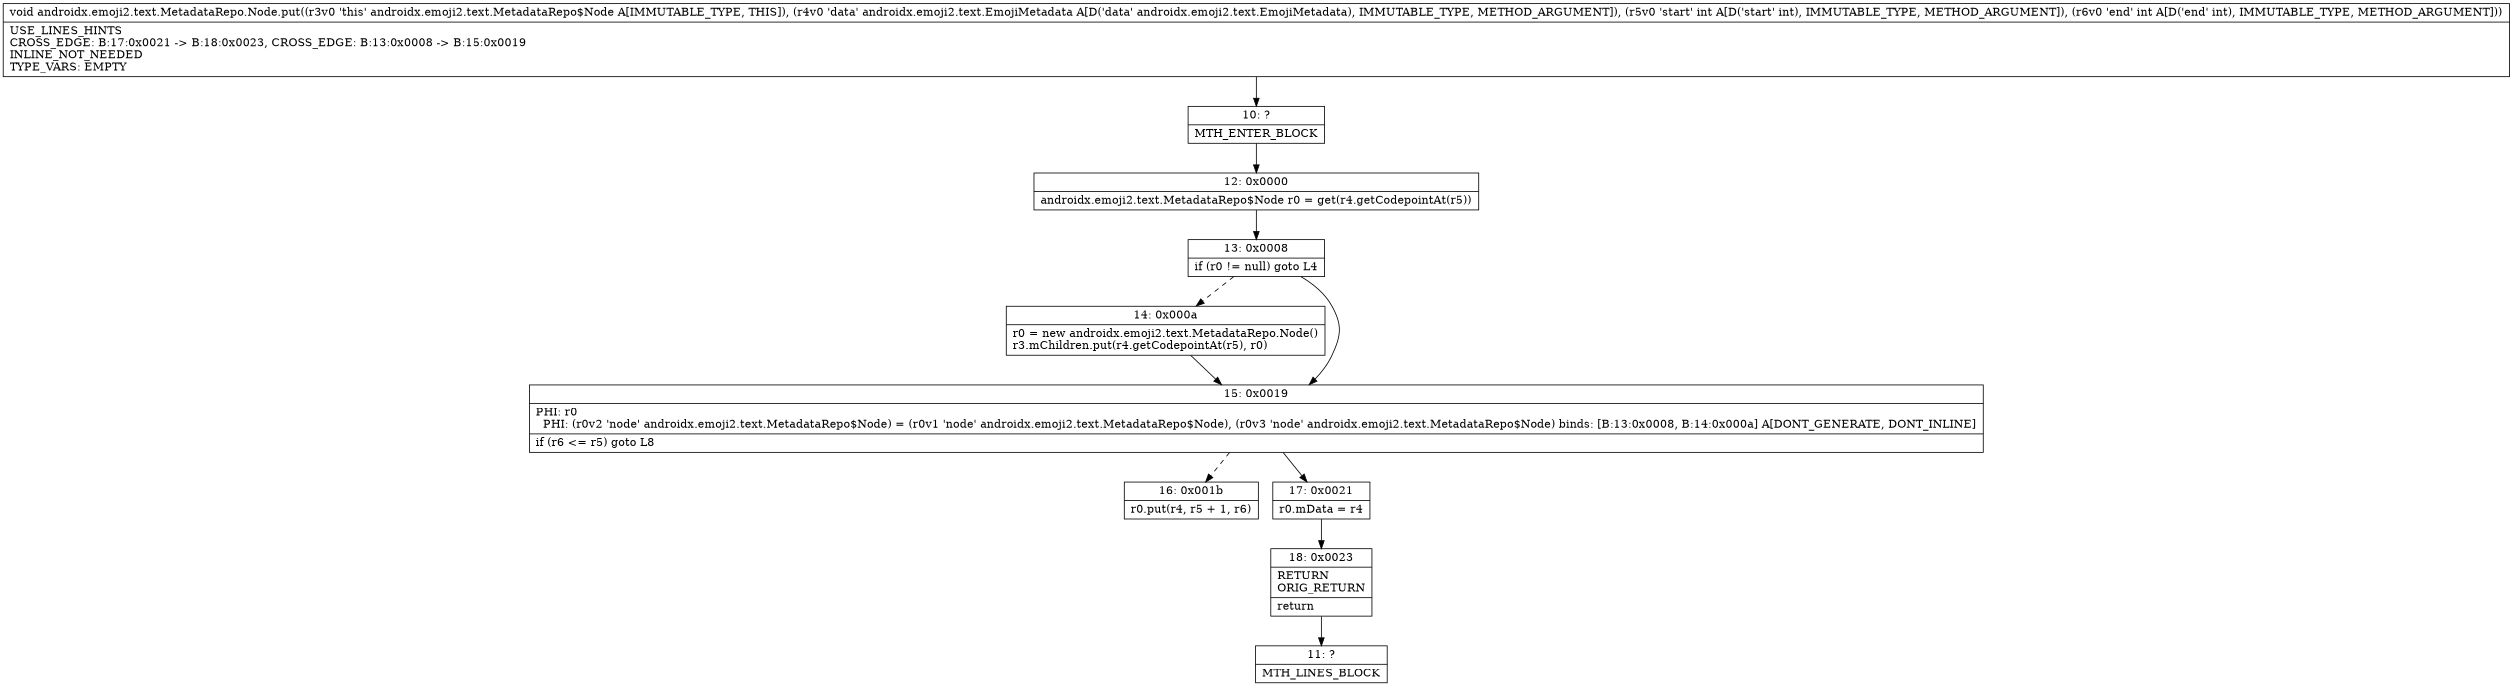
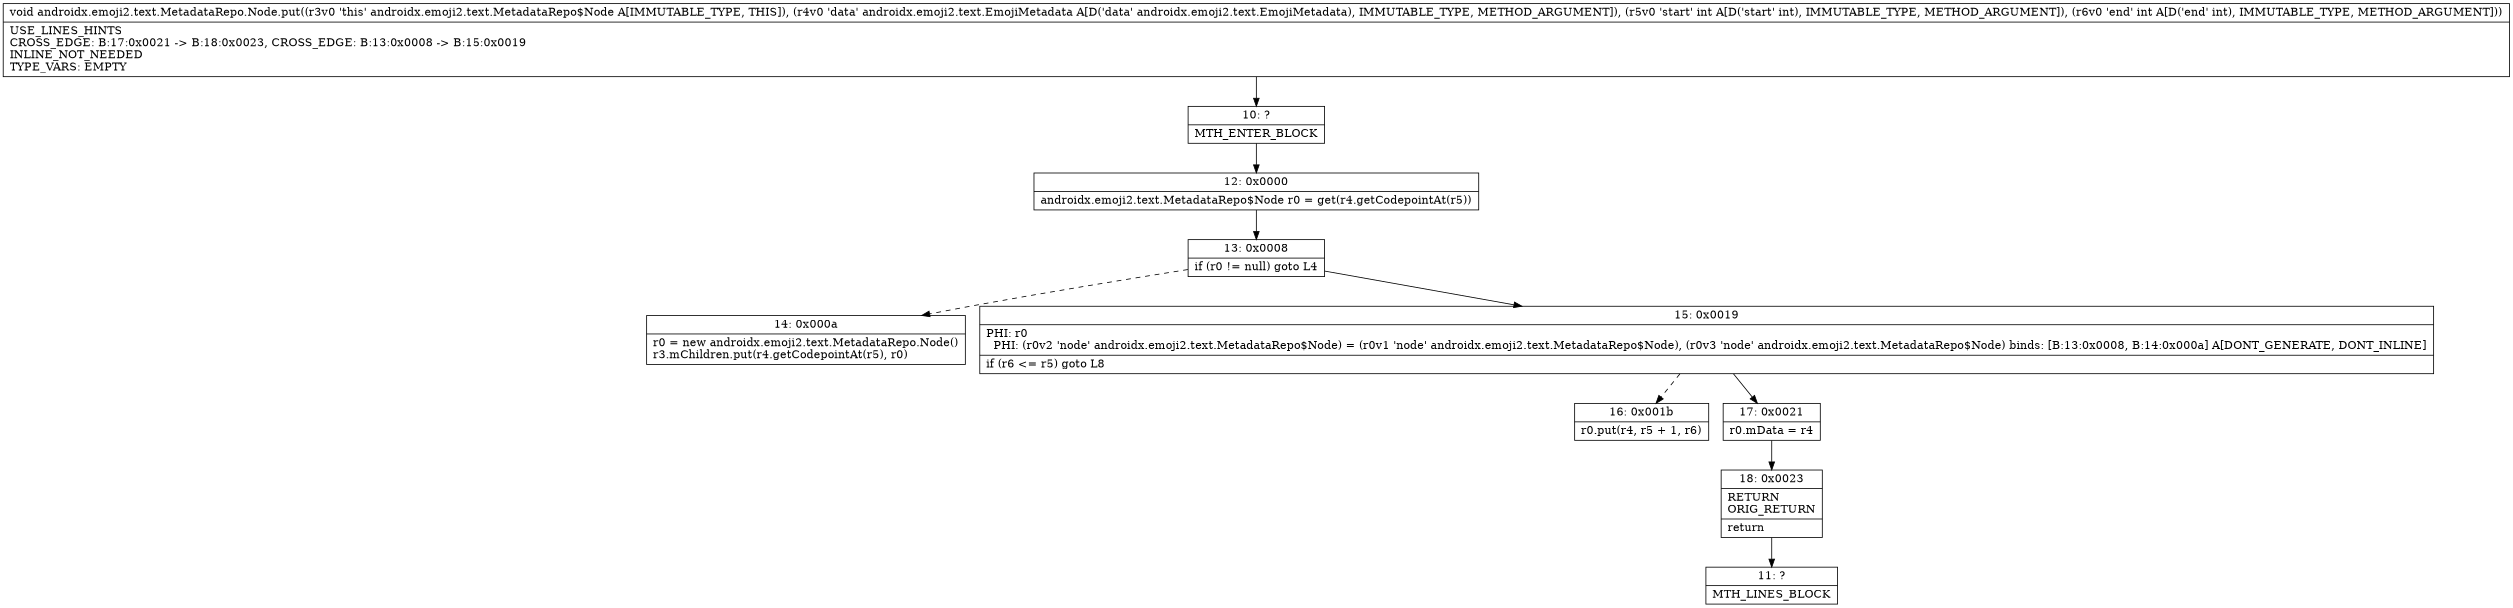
edge "14: 0x000a" -> "15: 0x0019": removed
